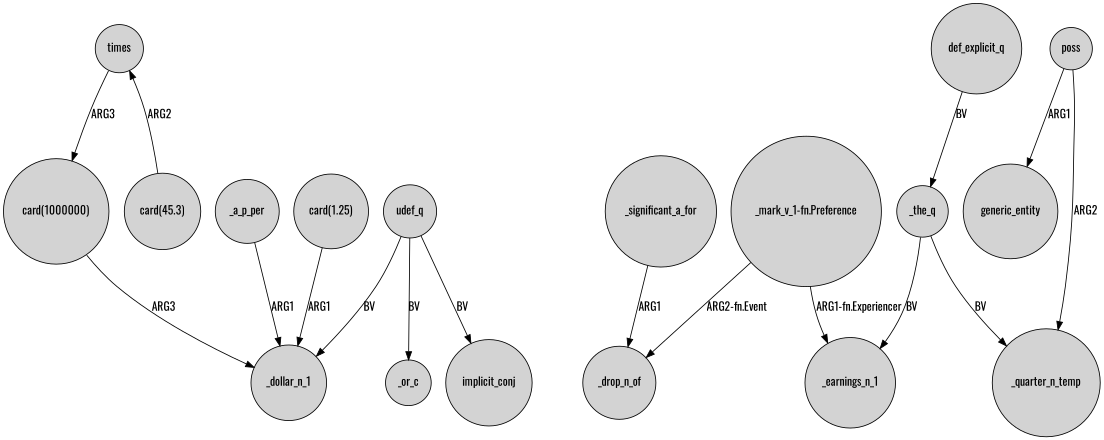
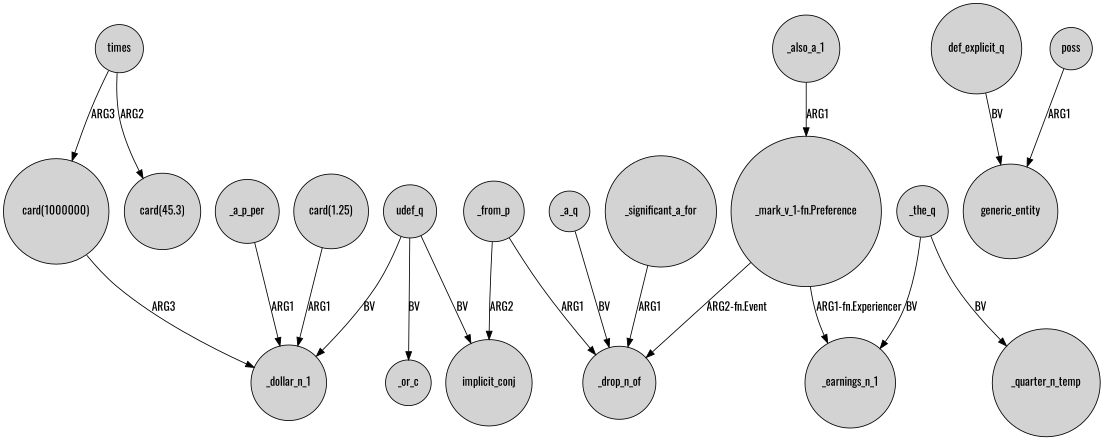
node "_also_a_1": added
edge "card(45.3)" -> "times": reversed
edge "def_explicit_q" -> "_the_q": now "def_explicit_q" -> "generic_entity"
edge "poss" -> "_quarter_n_temp": removed, label "ARG2"
node "_from_p": added
node "_a_q": added
